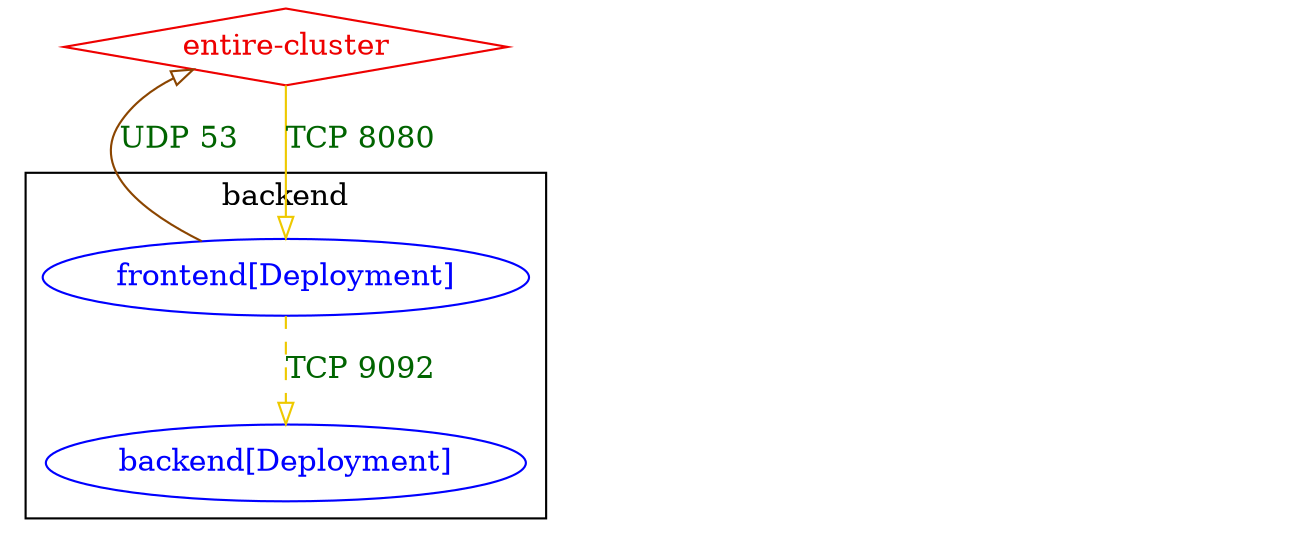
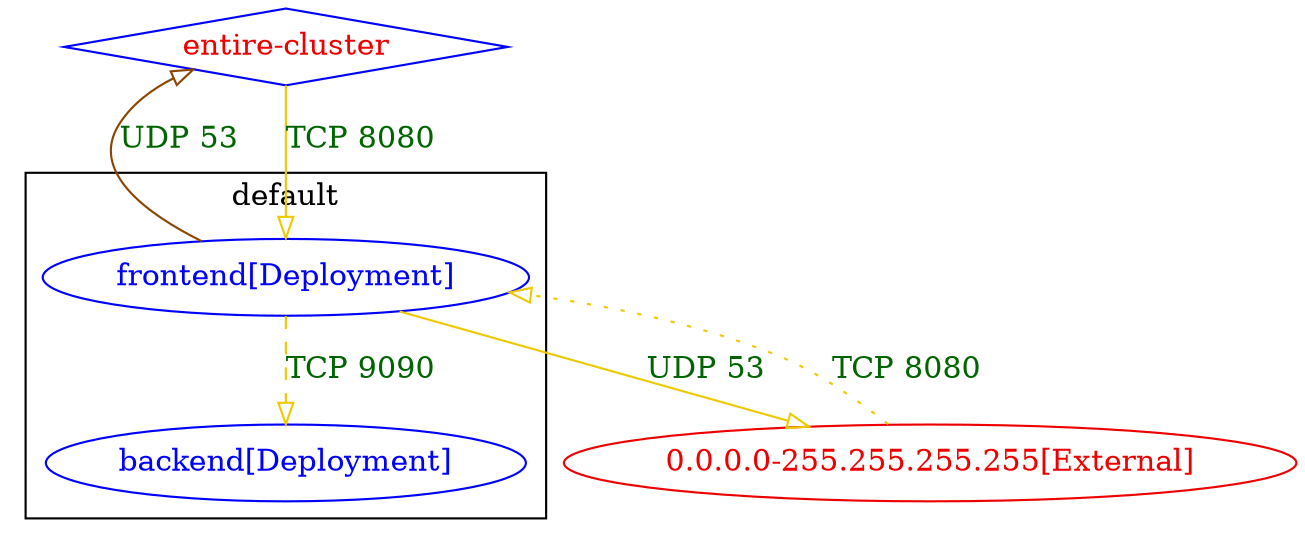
node "entire-cluster": color red2 -> blue
cluster "backend": label "backend" -> "default"
edge "frontend[Deployment]" -> "backend[Deployment]": label "TCP 9092" -> "TCP 9090"
node "0.0.0.0-255.255.255.255[External]": added
